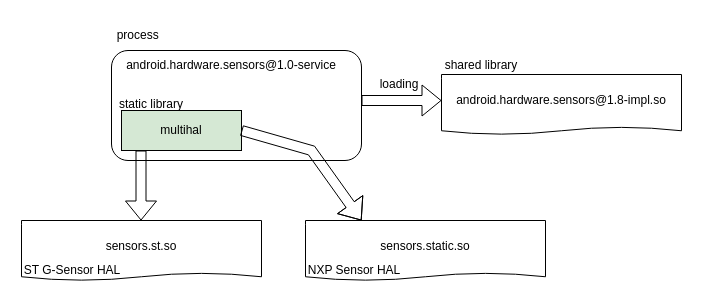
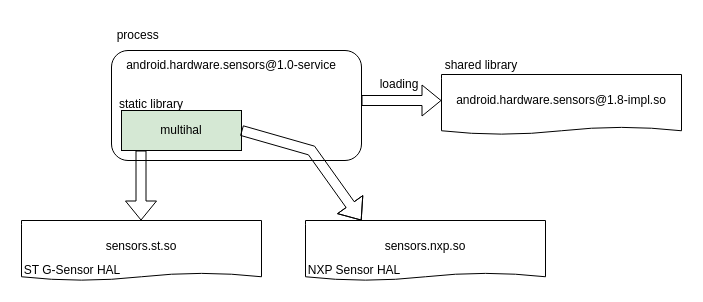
node "sensors.static.so": label "sensors.static.so" -> "sensors.nxp.so"
